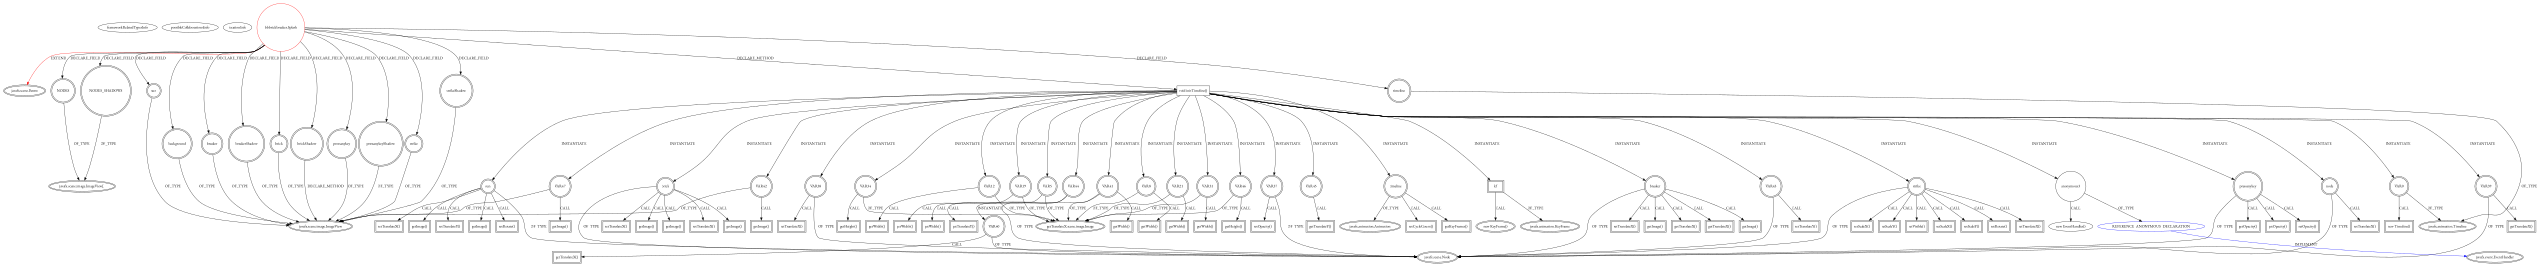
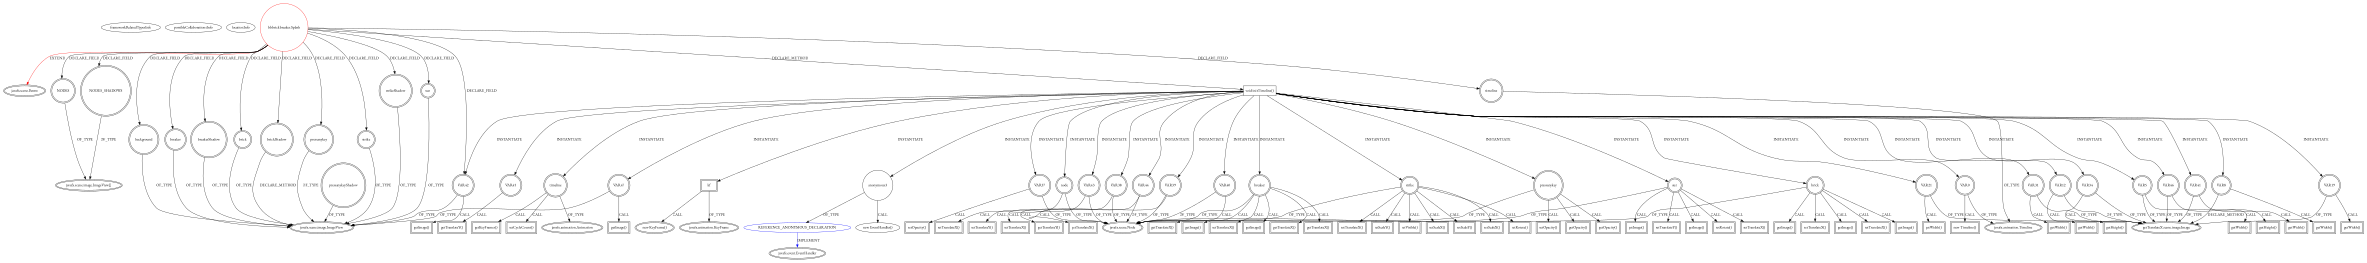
edge "bbbrickbreaker.Splash" -> "pressanykeyShadow": now "bbbrickbreaker.Splash" -> "VAR42"
edge "VAR41" -> "VAR40": now "void initTimeline()" -> "VAR40"
edge "VAR8" -> "getTranslateX.scene.image.Image": label "OF_TYPE" -> "DECLARE_METHOD"
